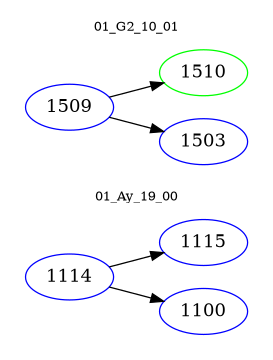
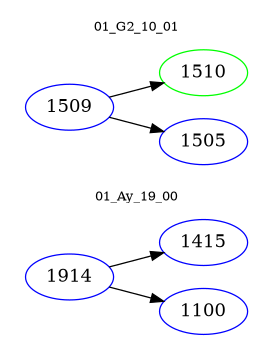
node "1503": label "1503" -> "1505"
node "1115": label "1115" -> "1415"
node "1114": label "1114" -> "1914"
